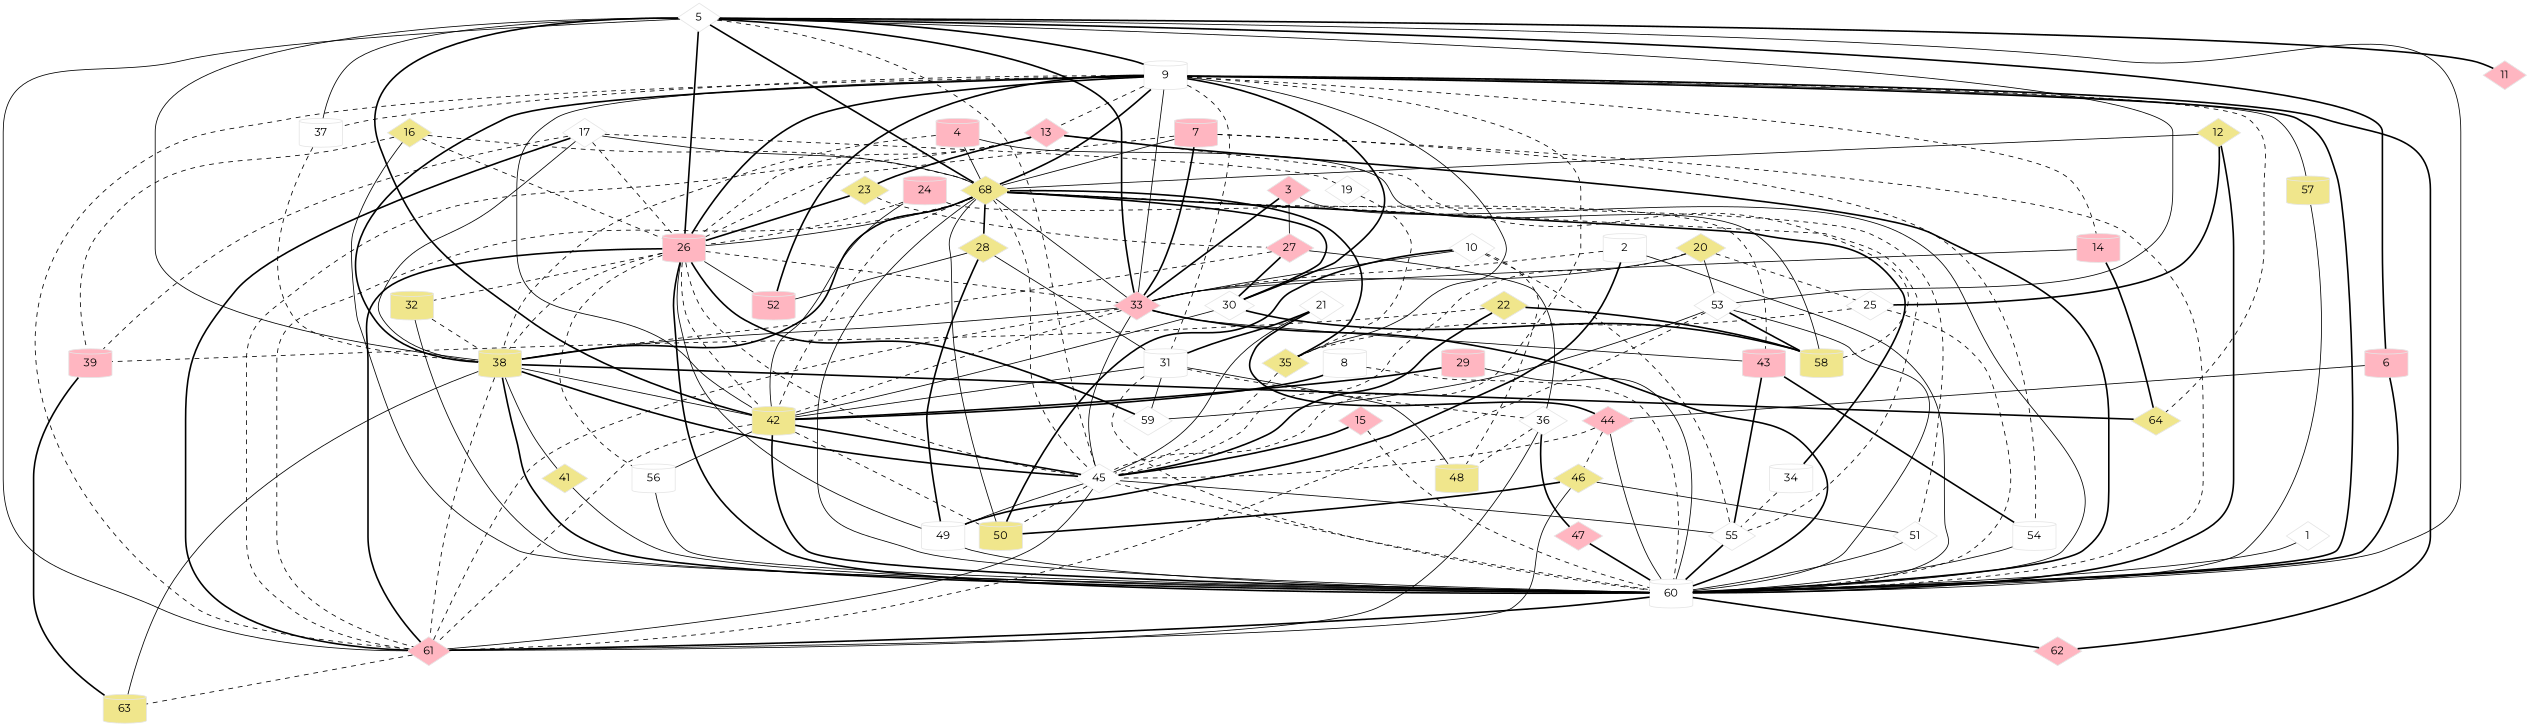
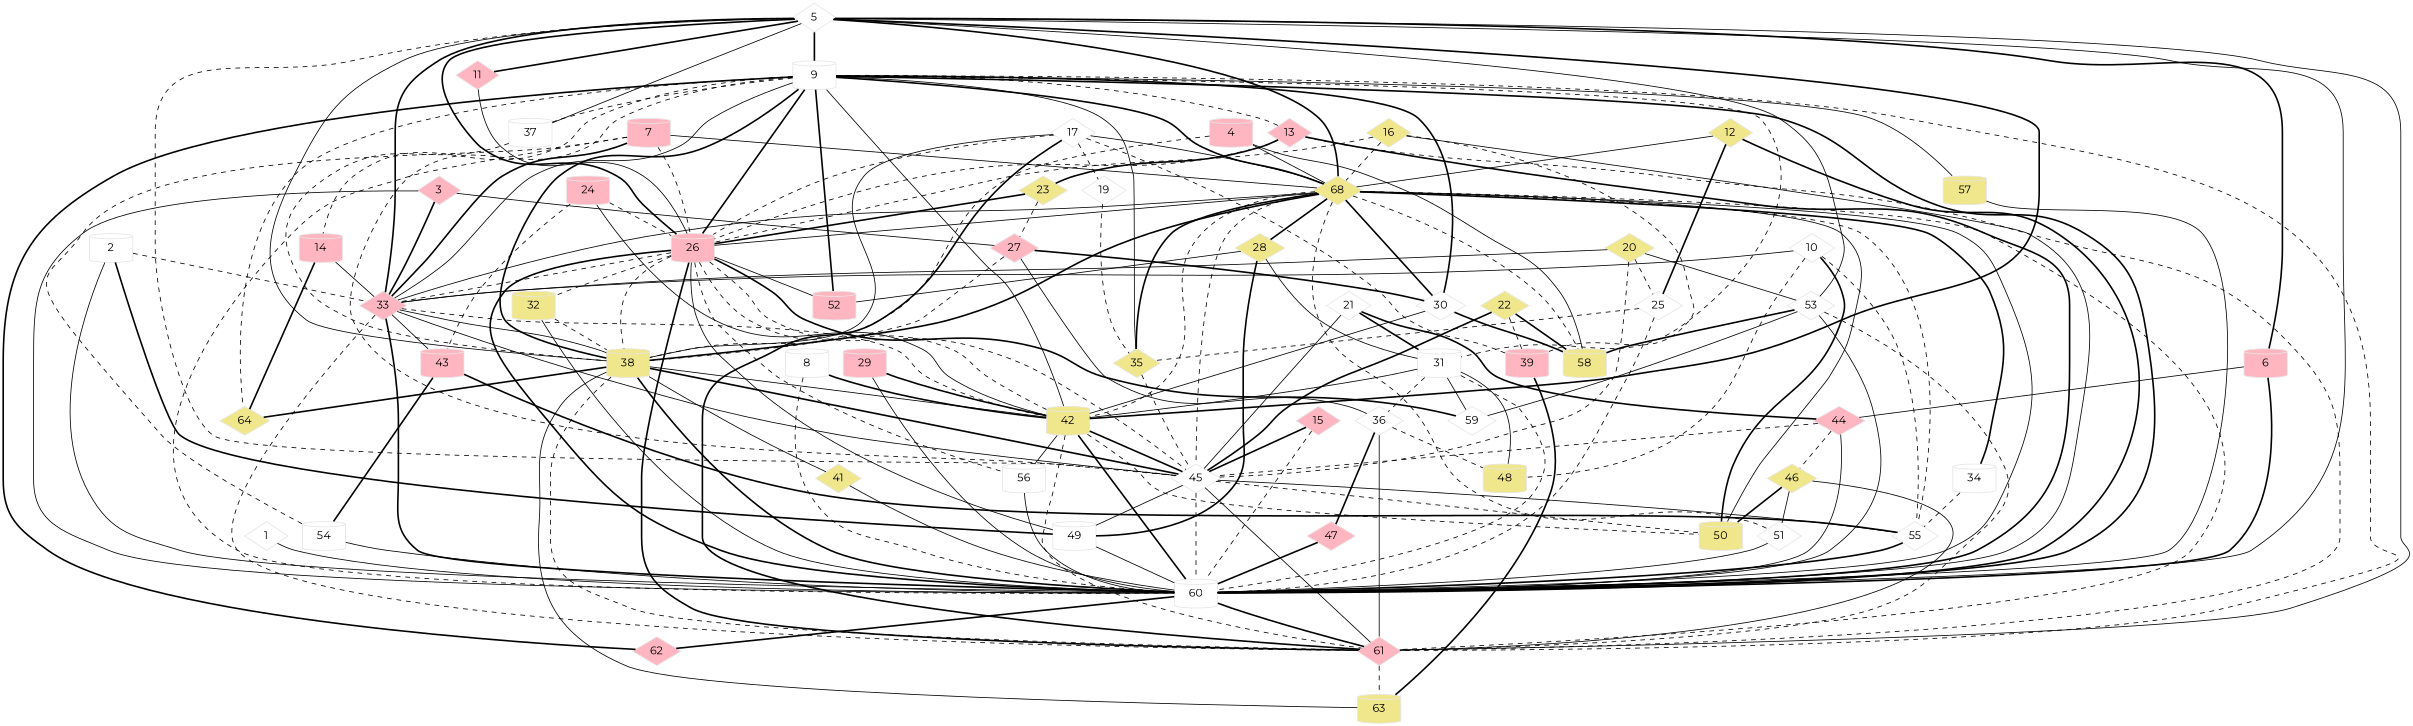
edge "11" -- "26": added
edge "13" -- "58": now "68" -- "58"
